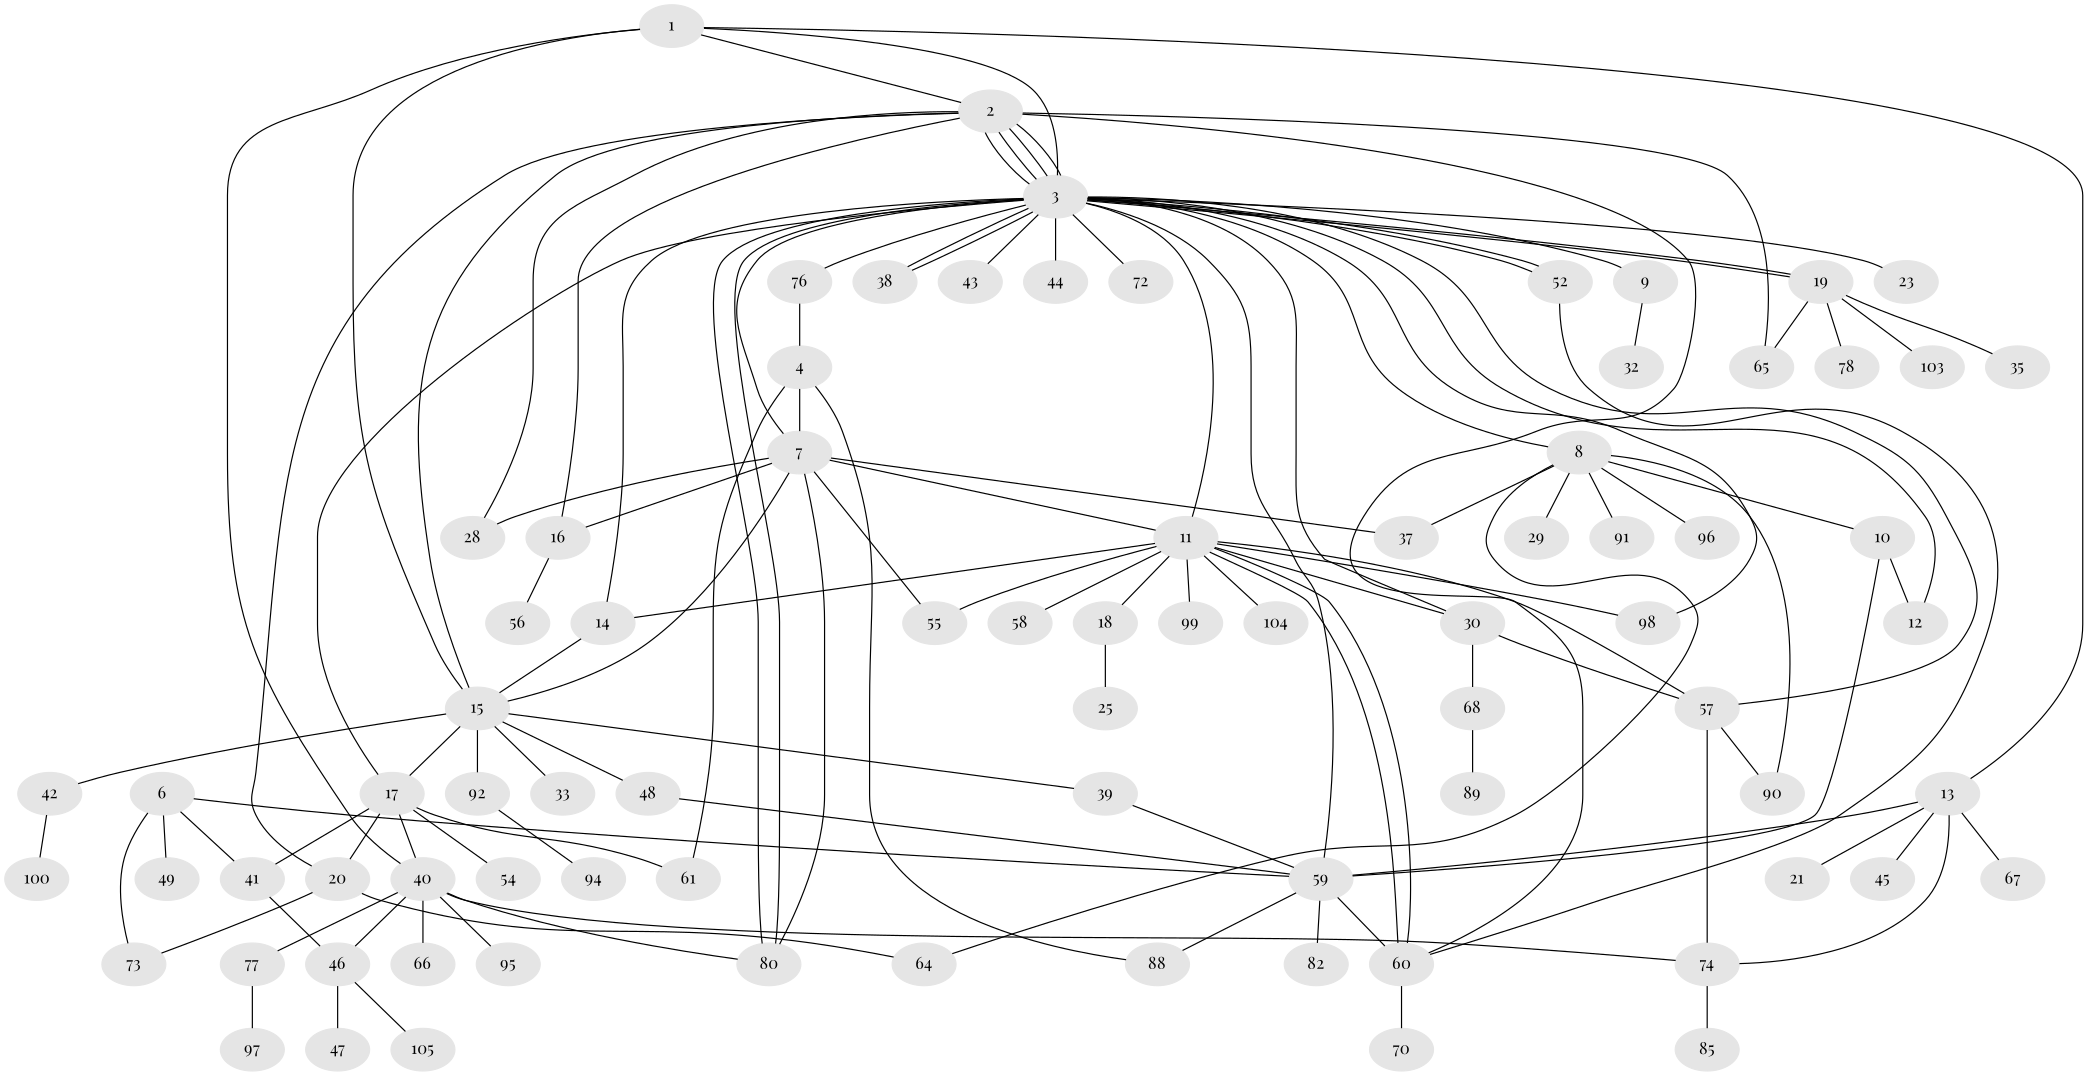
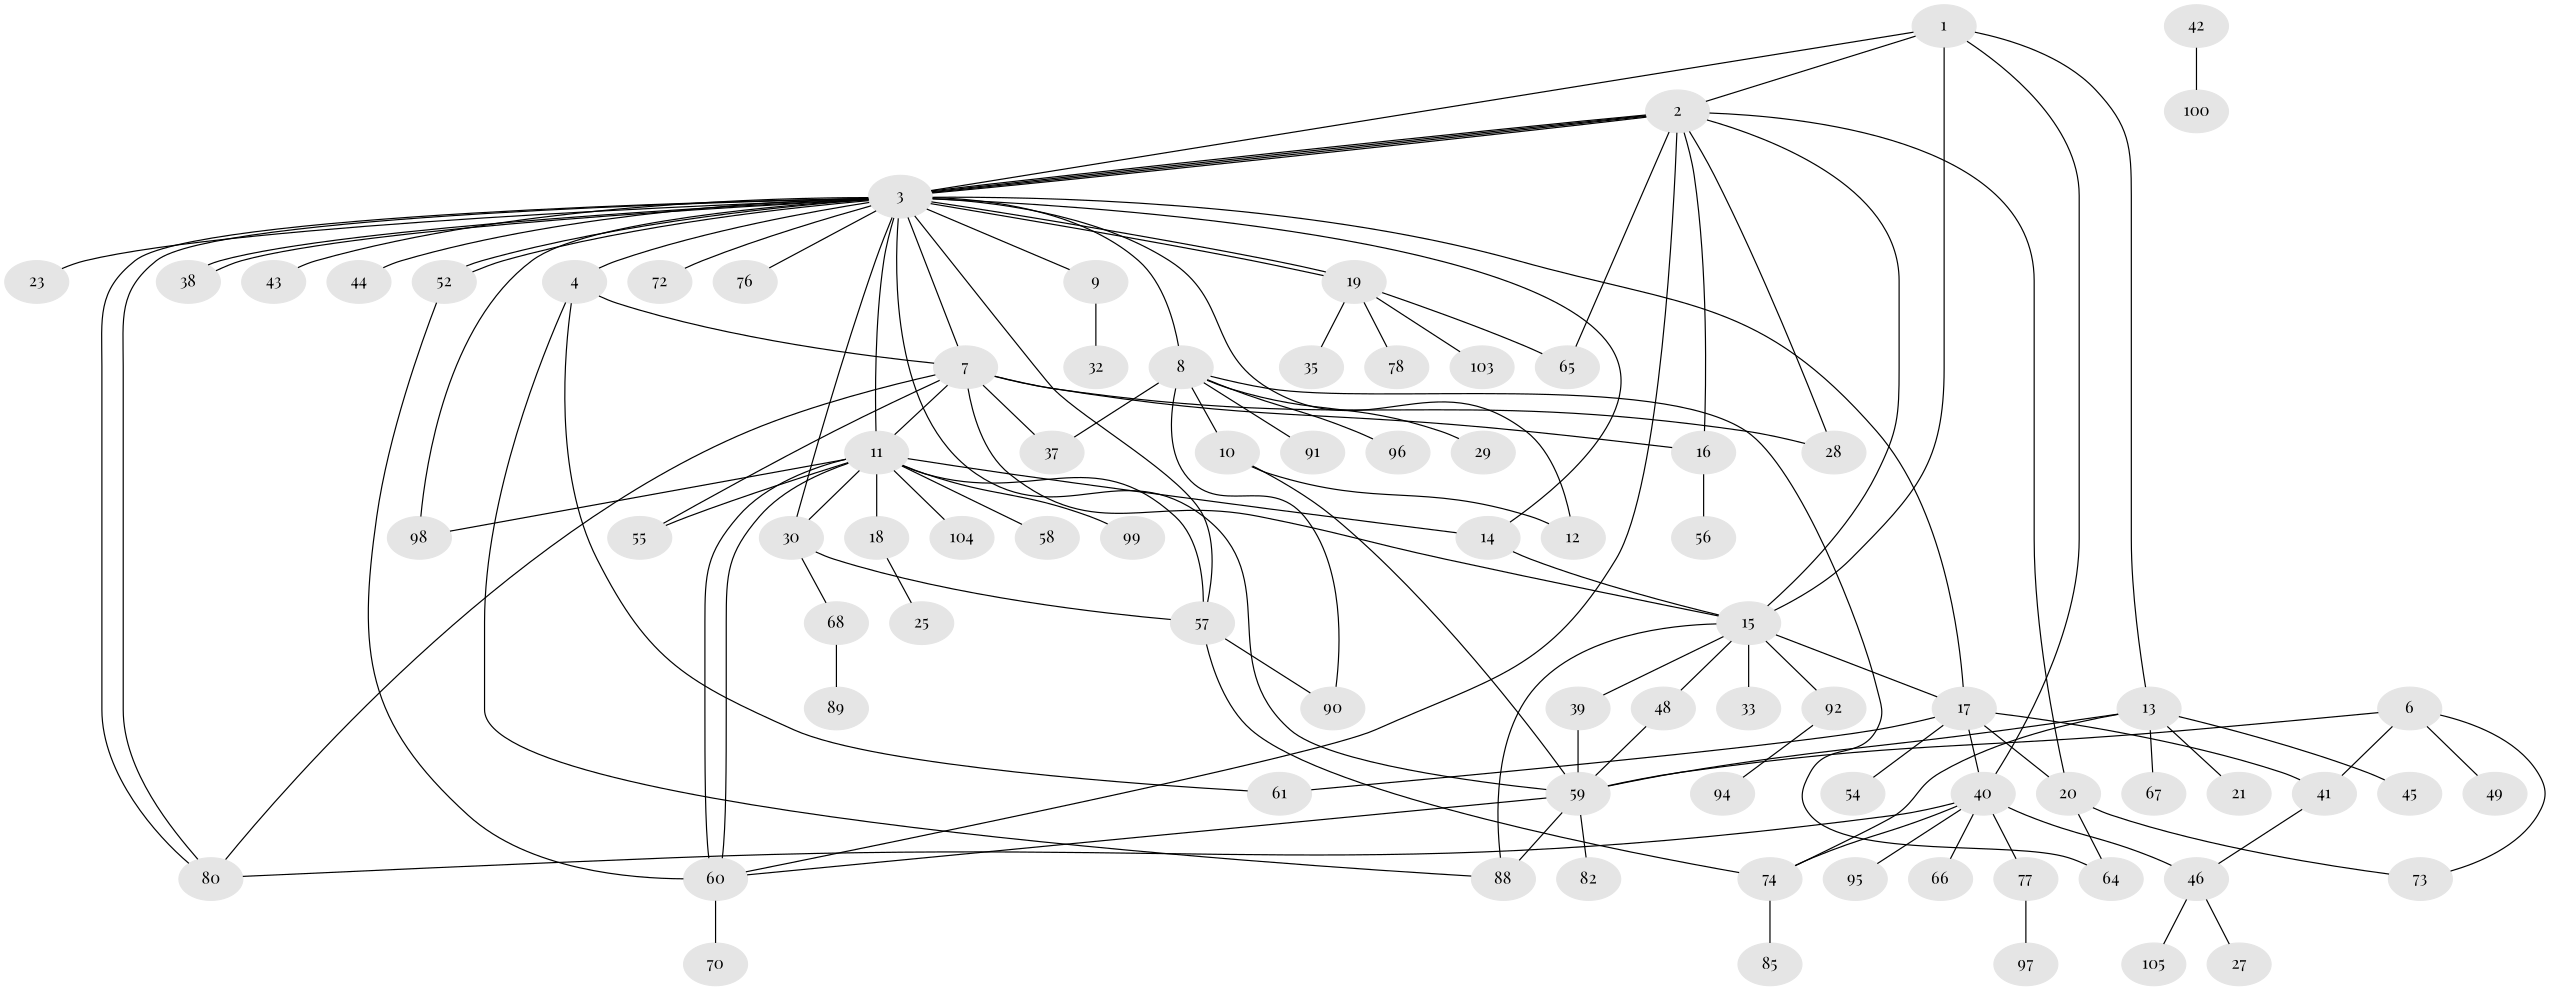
edge "76" -- "4": now "3" -- "4"
edge "15" -- "42": now "15" -- "88"
node "47": label "47" -> "27"
